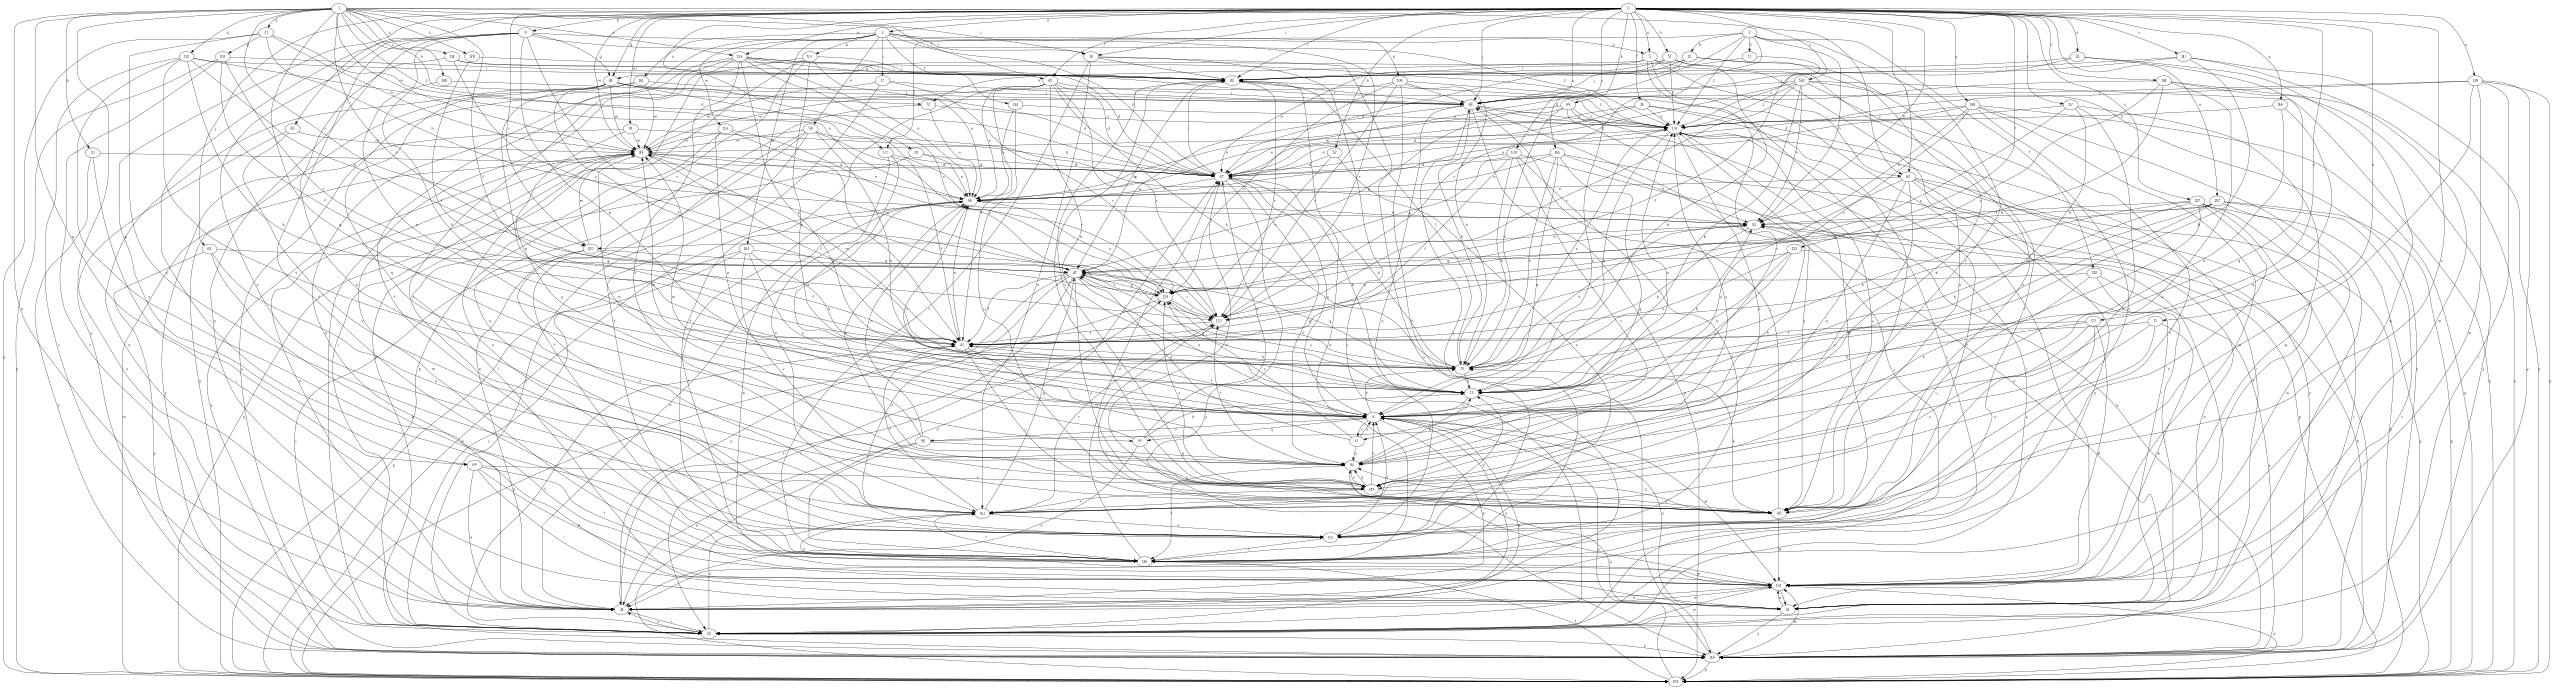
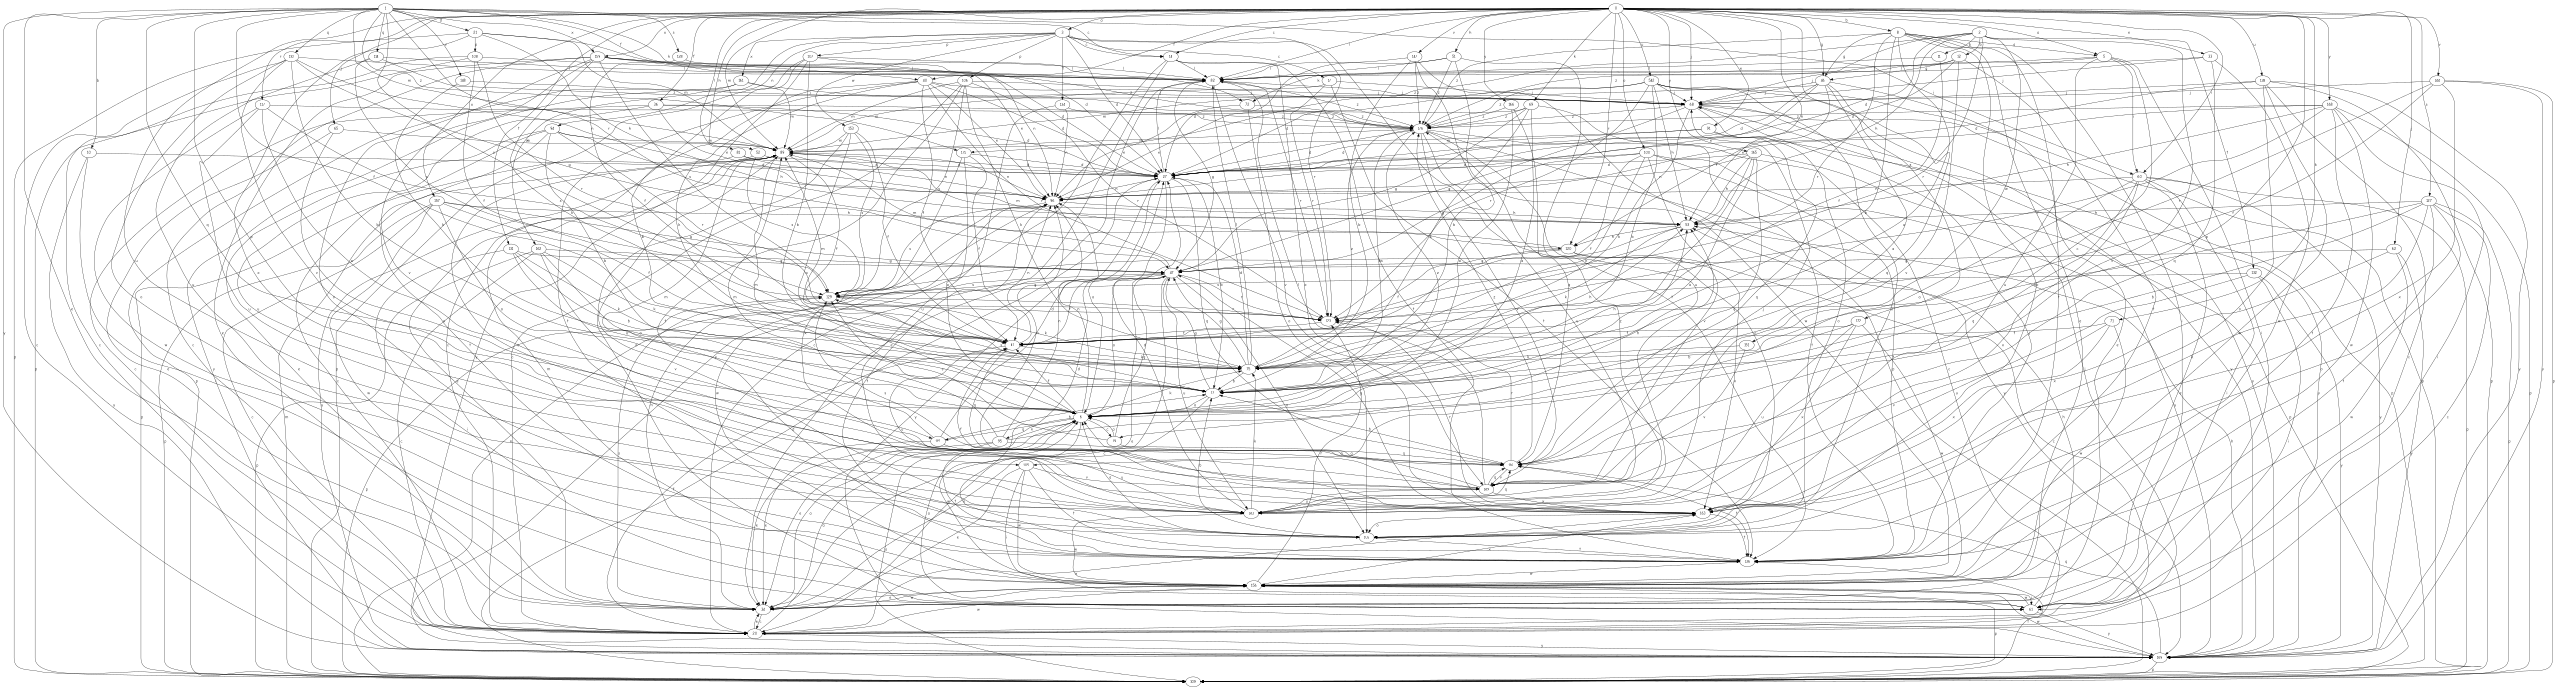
edge "46" -> "41": now "46" -> "120"
node "151": added
